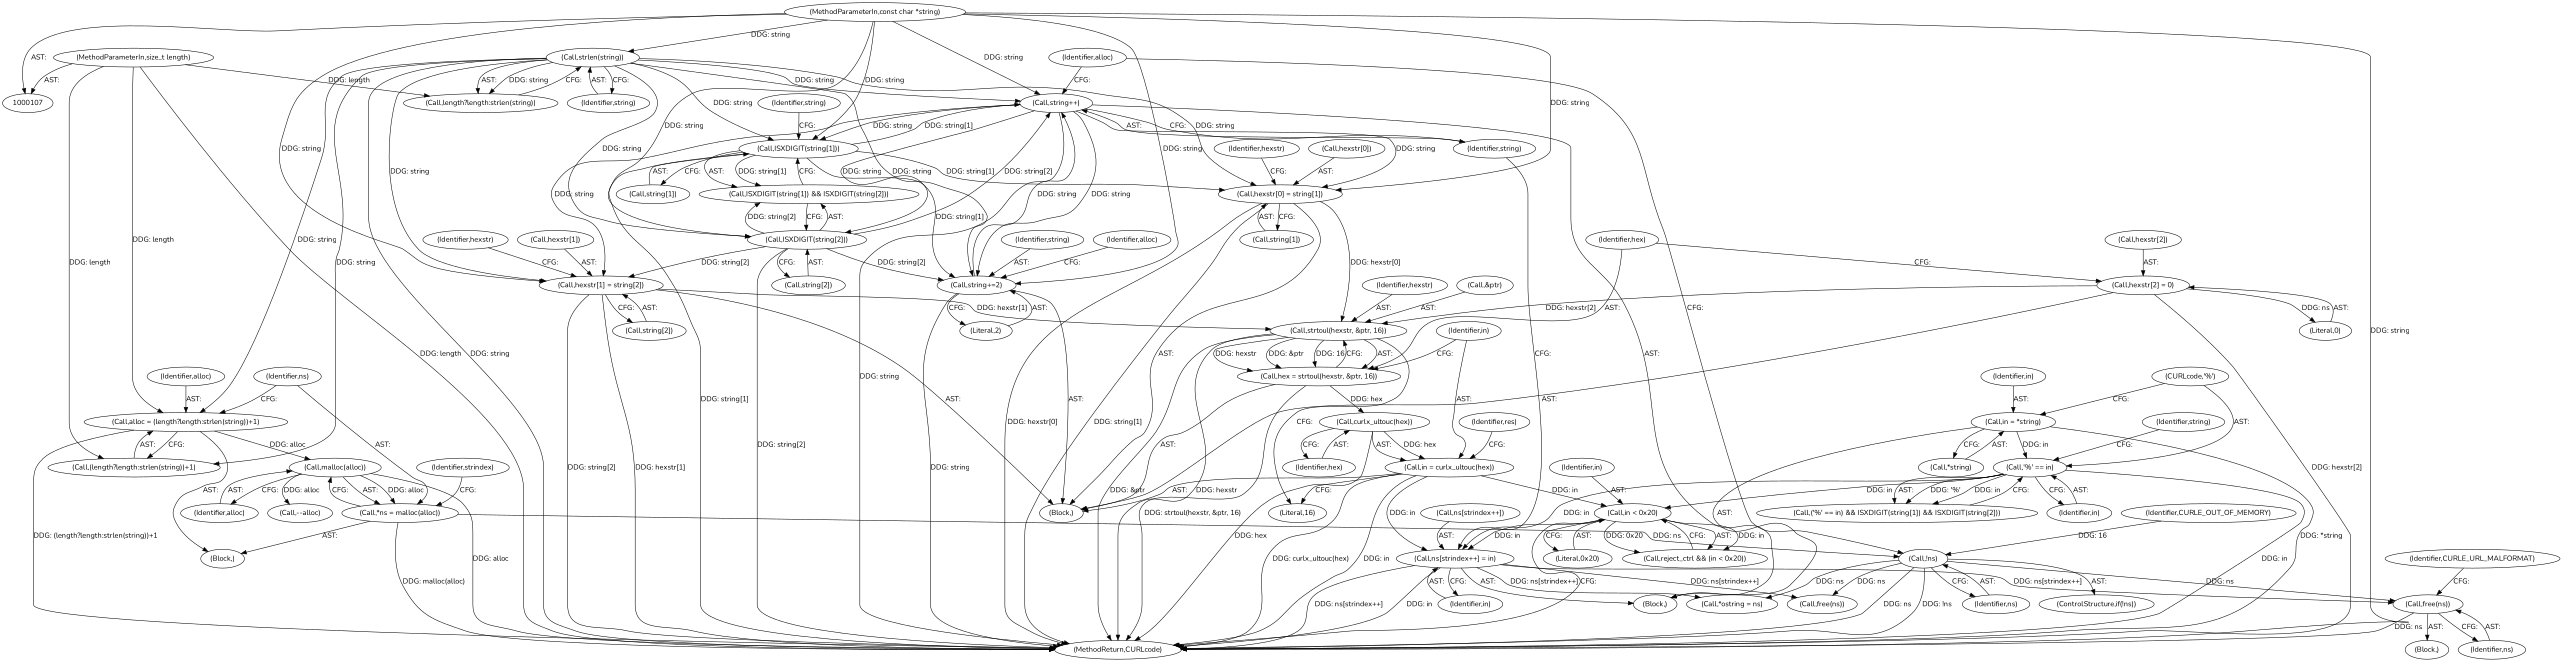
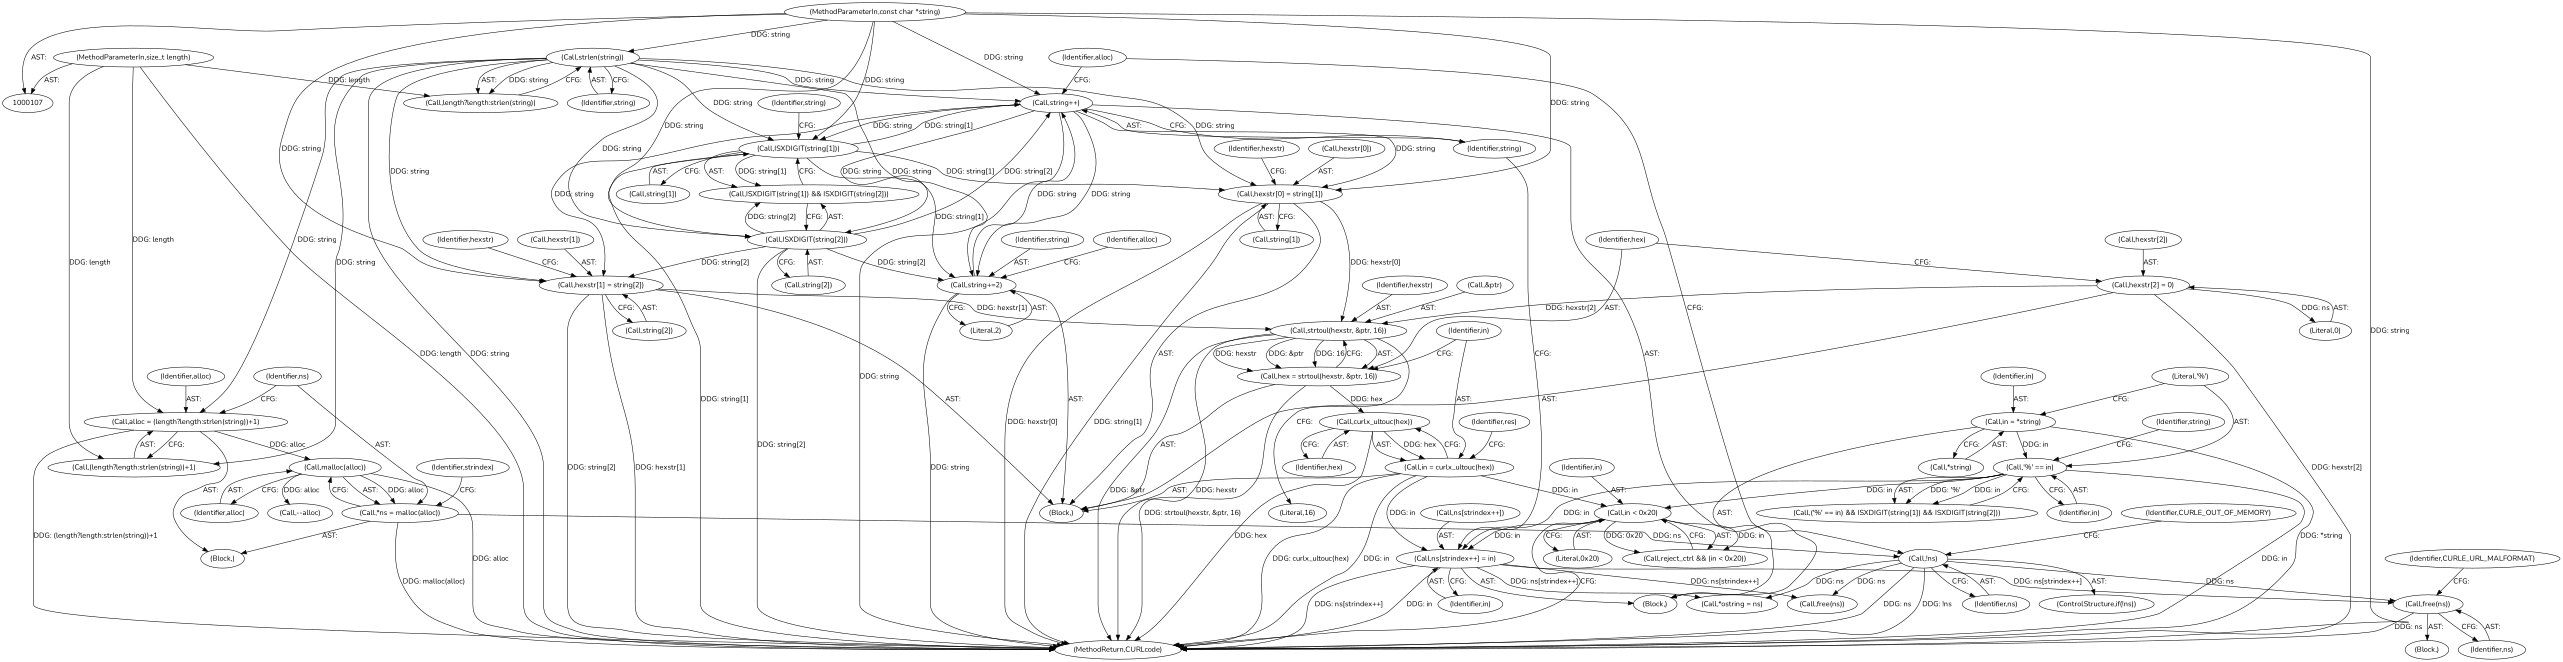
edge "(MethodParameterIn,const char *string)" -> "(Call,string+=2)": removed, label "DDG: string"
node "(CURLcode,'%')": label "(CURLcode,'%')" -> "(Literal,'%')"
edge "(Call,in = curlx_ultouc(hex))" -> "(Literal,16)": now "(Call,in = curlx_ultouc(hex))" -> "(Call,curlx_ultouc(hex))"
edge "(Identifier,CURLE_OUT_OF_MEMORY)" -> "(Call,!ns)": label "DDG: 16" -> "CFG: "
